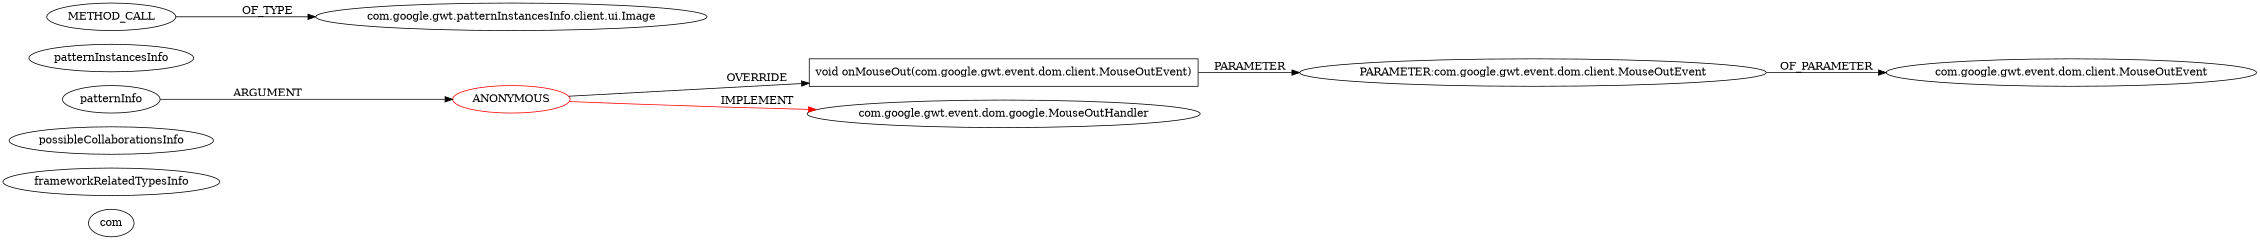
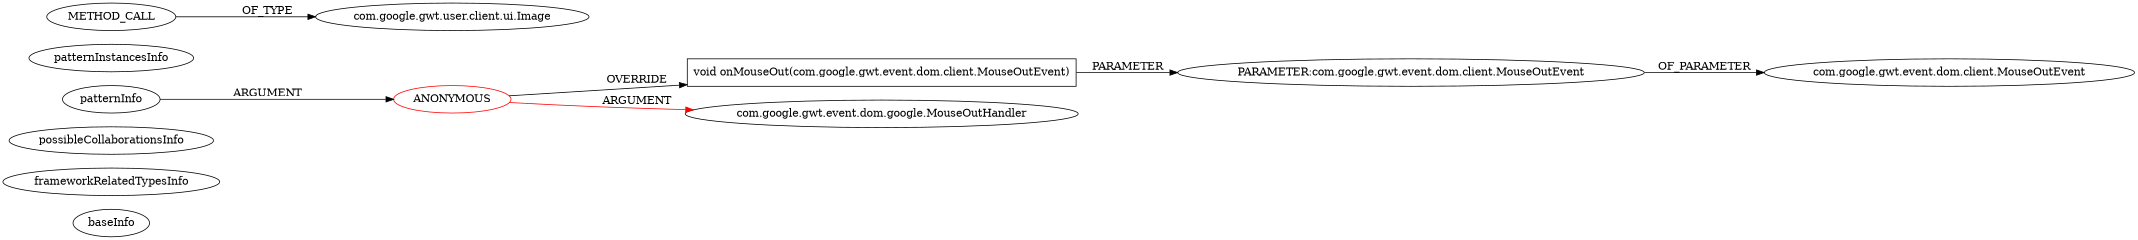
node "com.google.gwt.patternInstancesInfo.client.ui.Image": label "com.google.gwt.patternInstancesInfo.client.ui.Image" -> "com.google.gwt.user.client.ui.Image"
edge "ANONYMOUS" -> "com.google.gwt.event.dom.google.MouseOutHandler": label "IMPLEMENT" -> "ARGUMENT"
node "com": label "com" -> "baseInfo"
